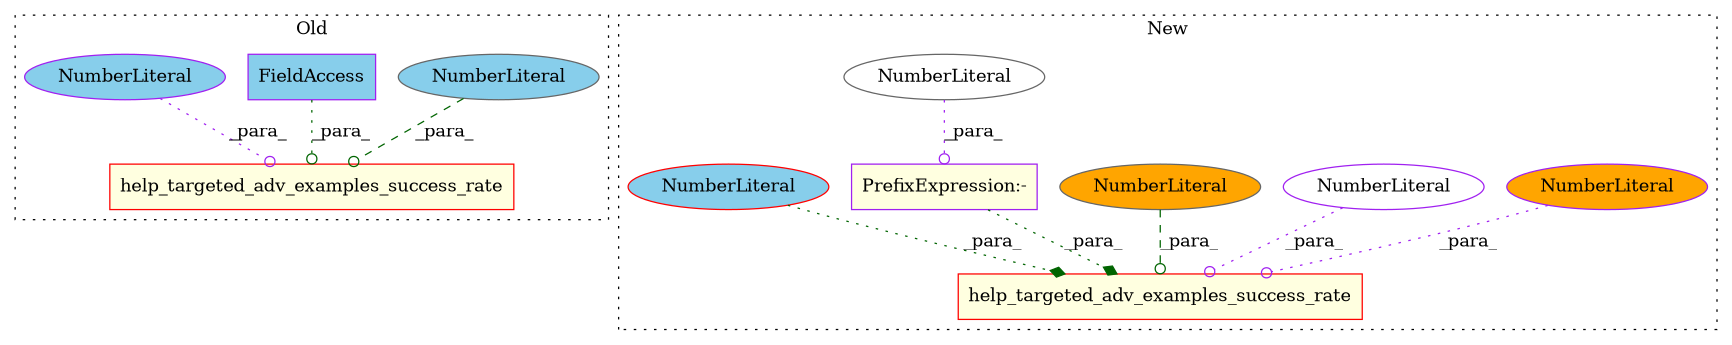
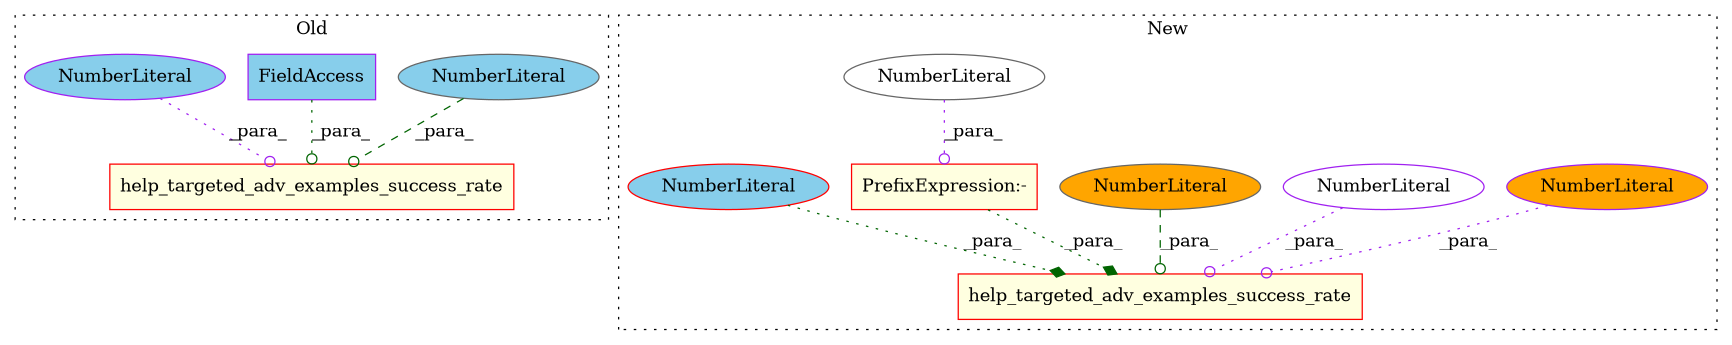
node "PrefixExpression:-": color purple -> red
